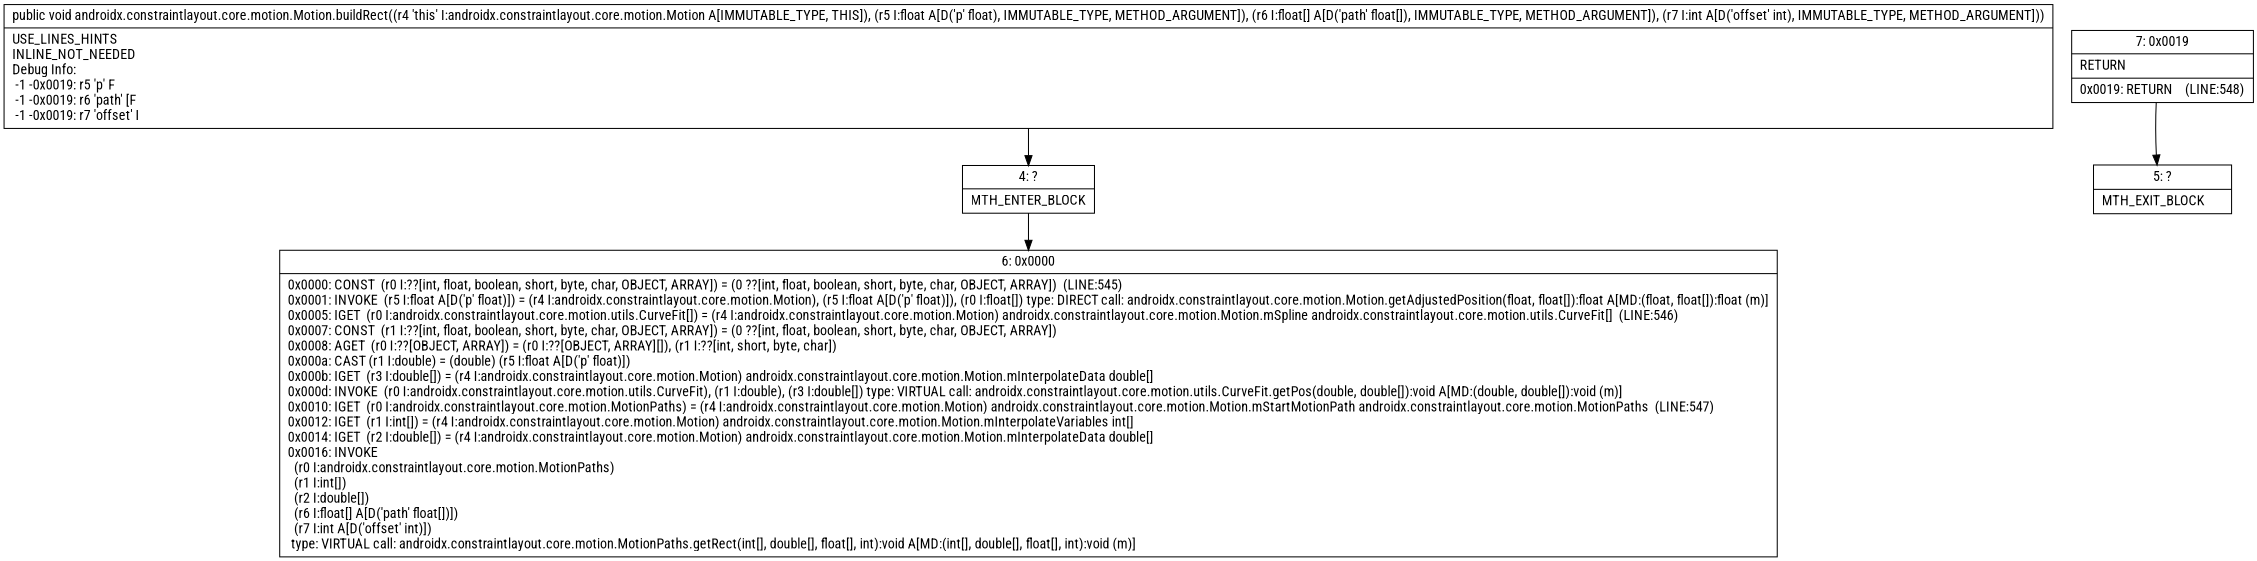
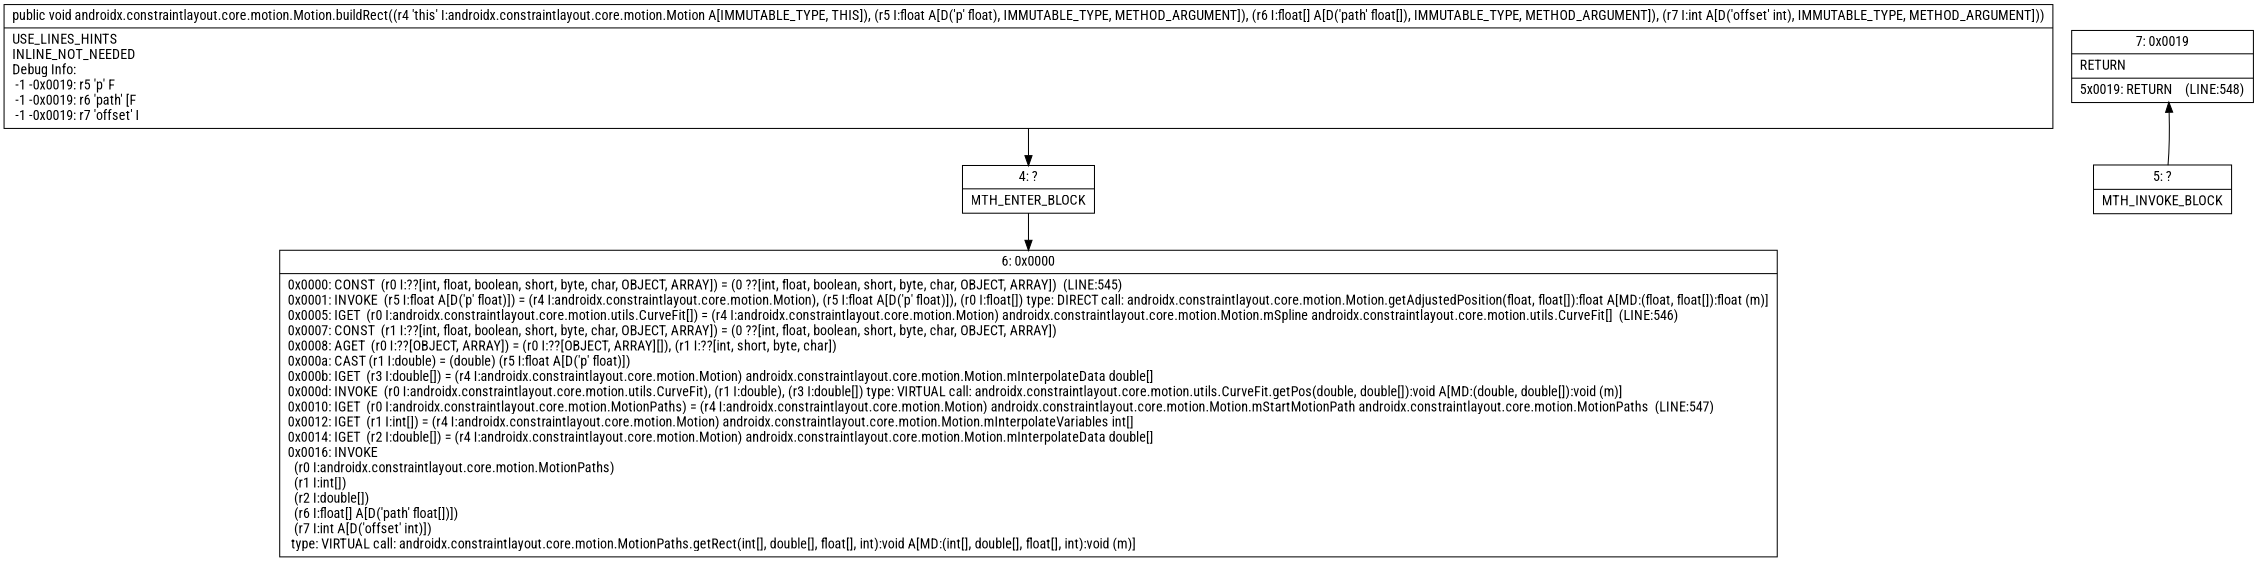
node "7: 0x0019": text "0x0019: RETURN    (LINE:548)" -> "5x0019: RETURN    (LINE:548)"
edge "7: 0x0019" -> "5: ?": reversed
node "5: ?": text "MTH_EXIT_BLOCK" -> "MTH_INVOKE_BLOCK"
